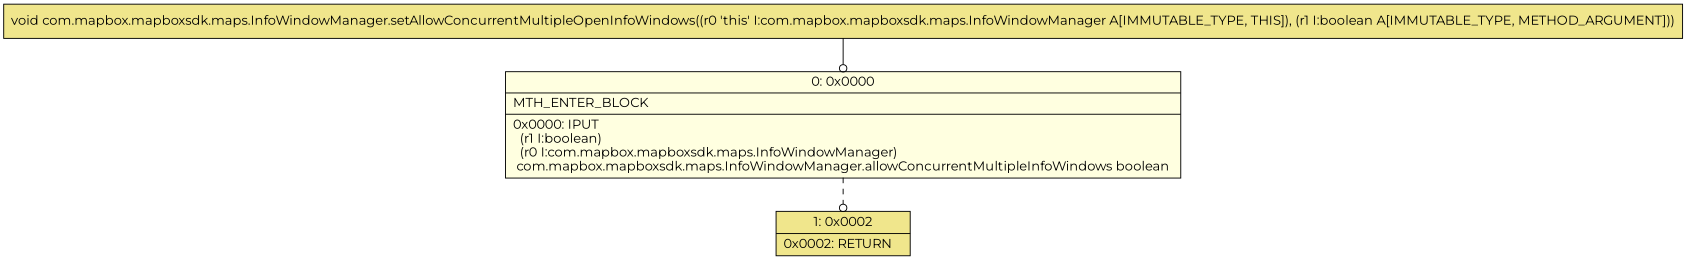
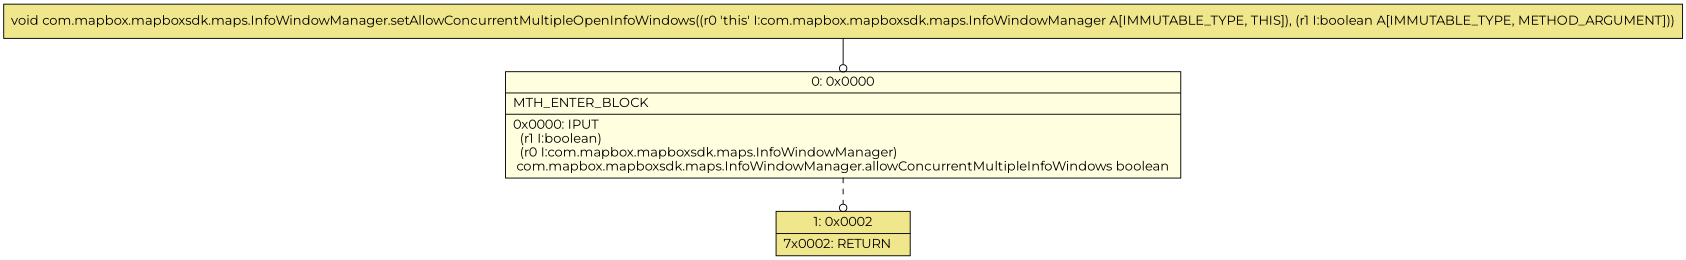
node "1: 0x0002": text "0x0002: RETURN" -> "7x0002: RETURN"
